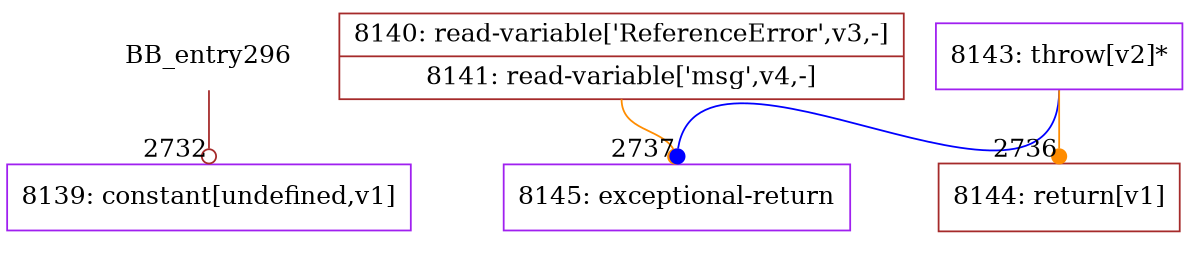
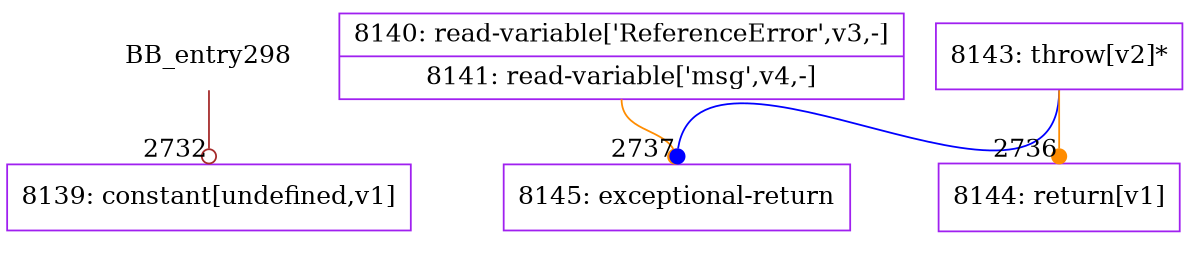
node "BB_entry296": label "BB_entry296" -> "BB_entry298"
node "8140: read-variable['ReferenceError',v3,-]": color brown -> purple
node "8144: return[v1]": color brown -> purple
